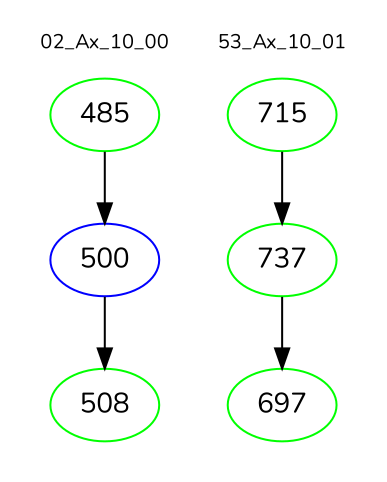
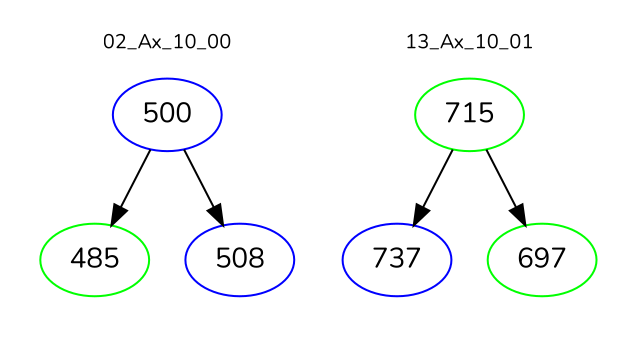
cluster "53_Ax_10_01": label "53_Ax_10_01" -> "13_Ax_10_01"
edge "485" -> "500": reversed
node "737": color green -> blue
edge "737" -> "697": now "715" -> "697"
node "508": color green -> blue
